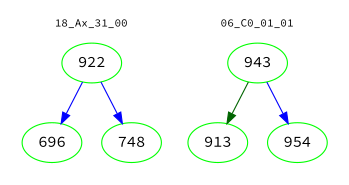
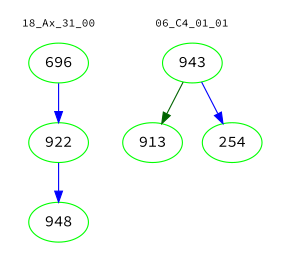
cluster "06_C0_01_01": label "06_C0_01_01" -> "06_C4_01_01"
edge "922" -> "696": reversed
node "748": label "748" -> "948"
node "954": label "954" -> "254"
